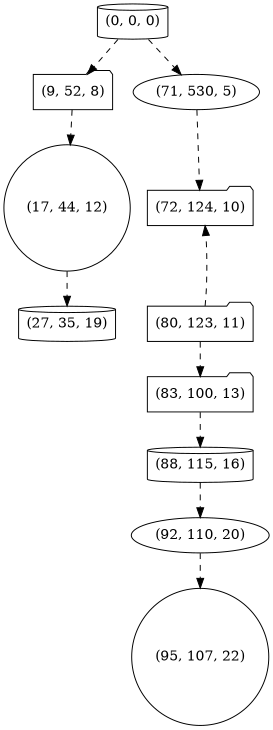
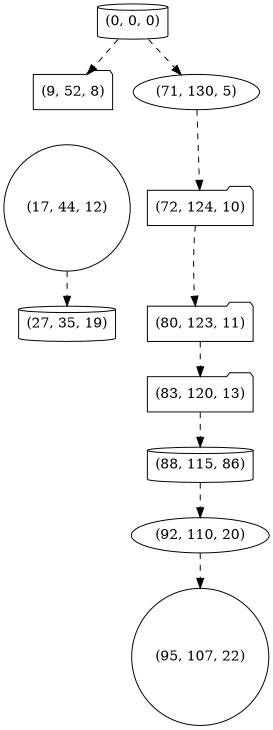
node "(71, 530, 5)": label "(71, 530, 5)" -> "(71, 130, 5)"
edge "(9, 52, 8)" -> "(17, 44, 12)": removed
edge "(80, 123, 11)" -> "(72, 124, 10)": reversed
node "(83, 100, 13)": label "(83, 100, 13)" -> "(83, 120, 13)"
node "(88, 115, 16)": label "(88, 115, 16)" -> "(88, 115, 86)"
